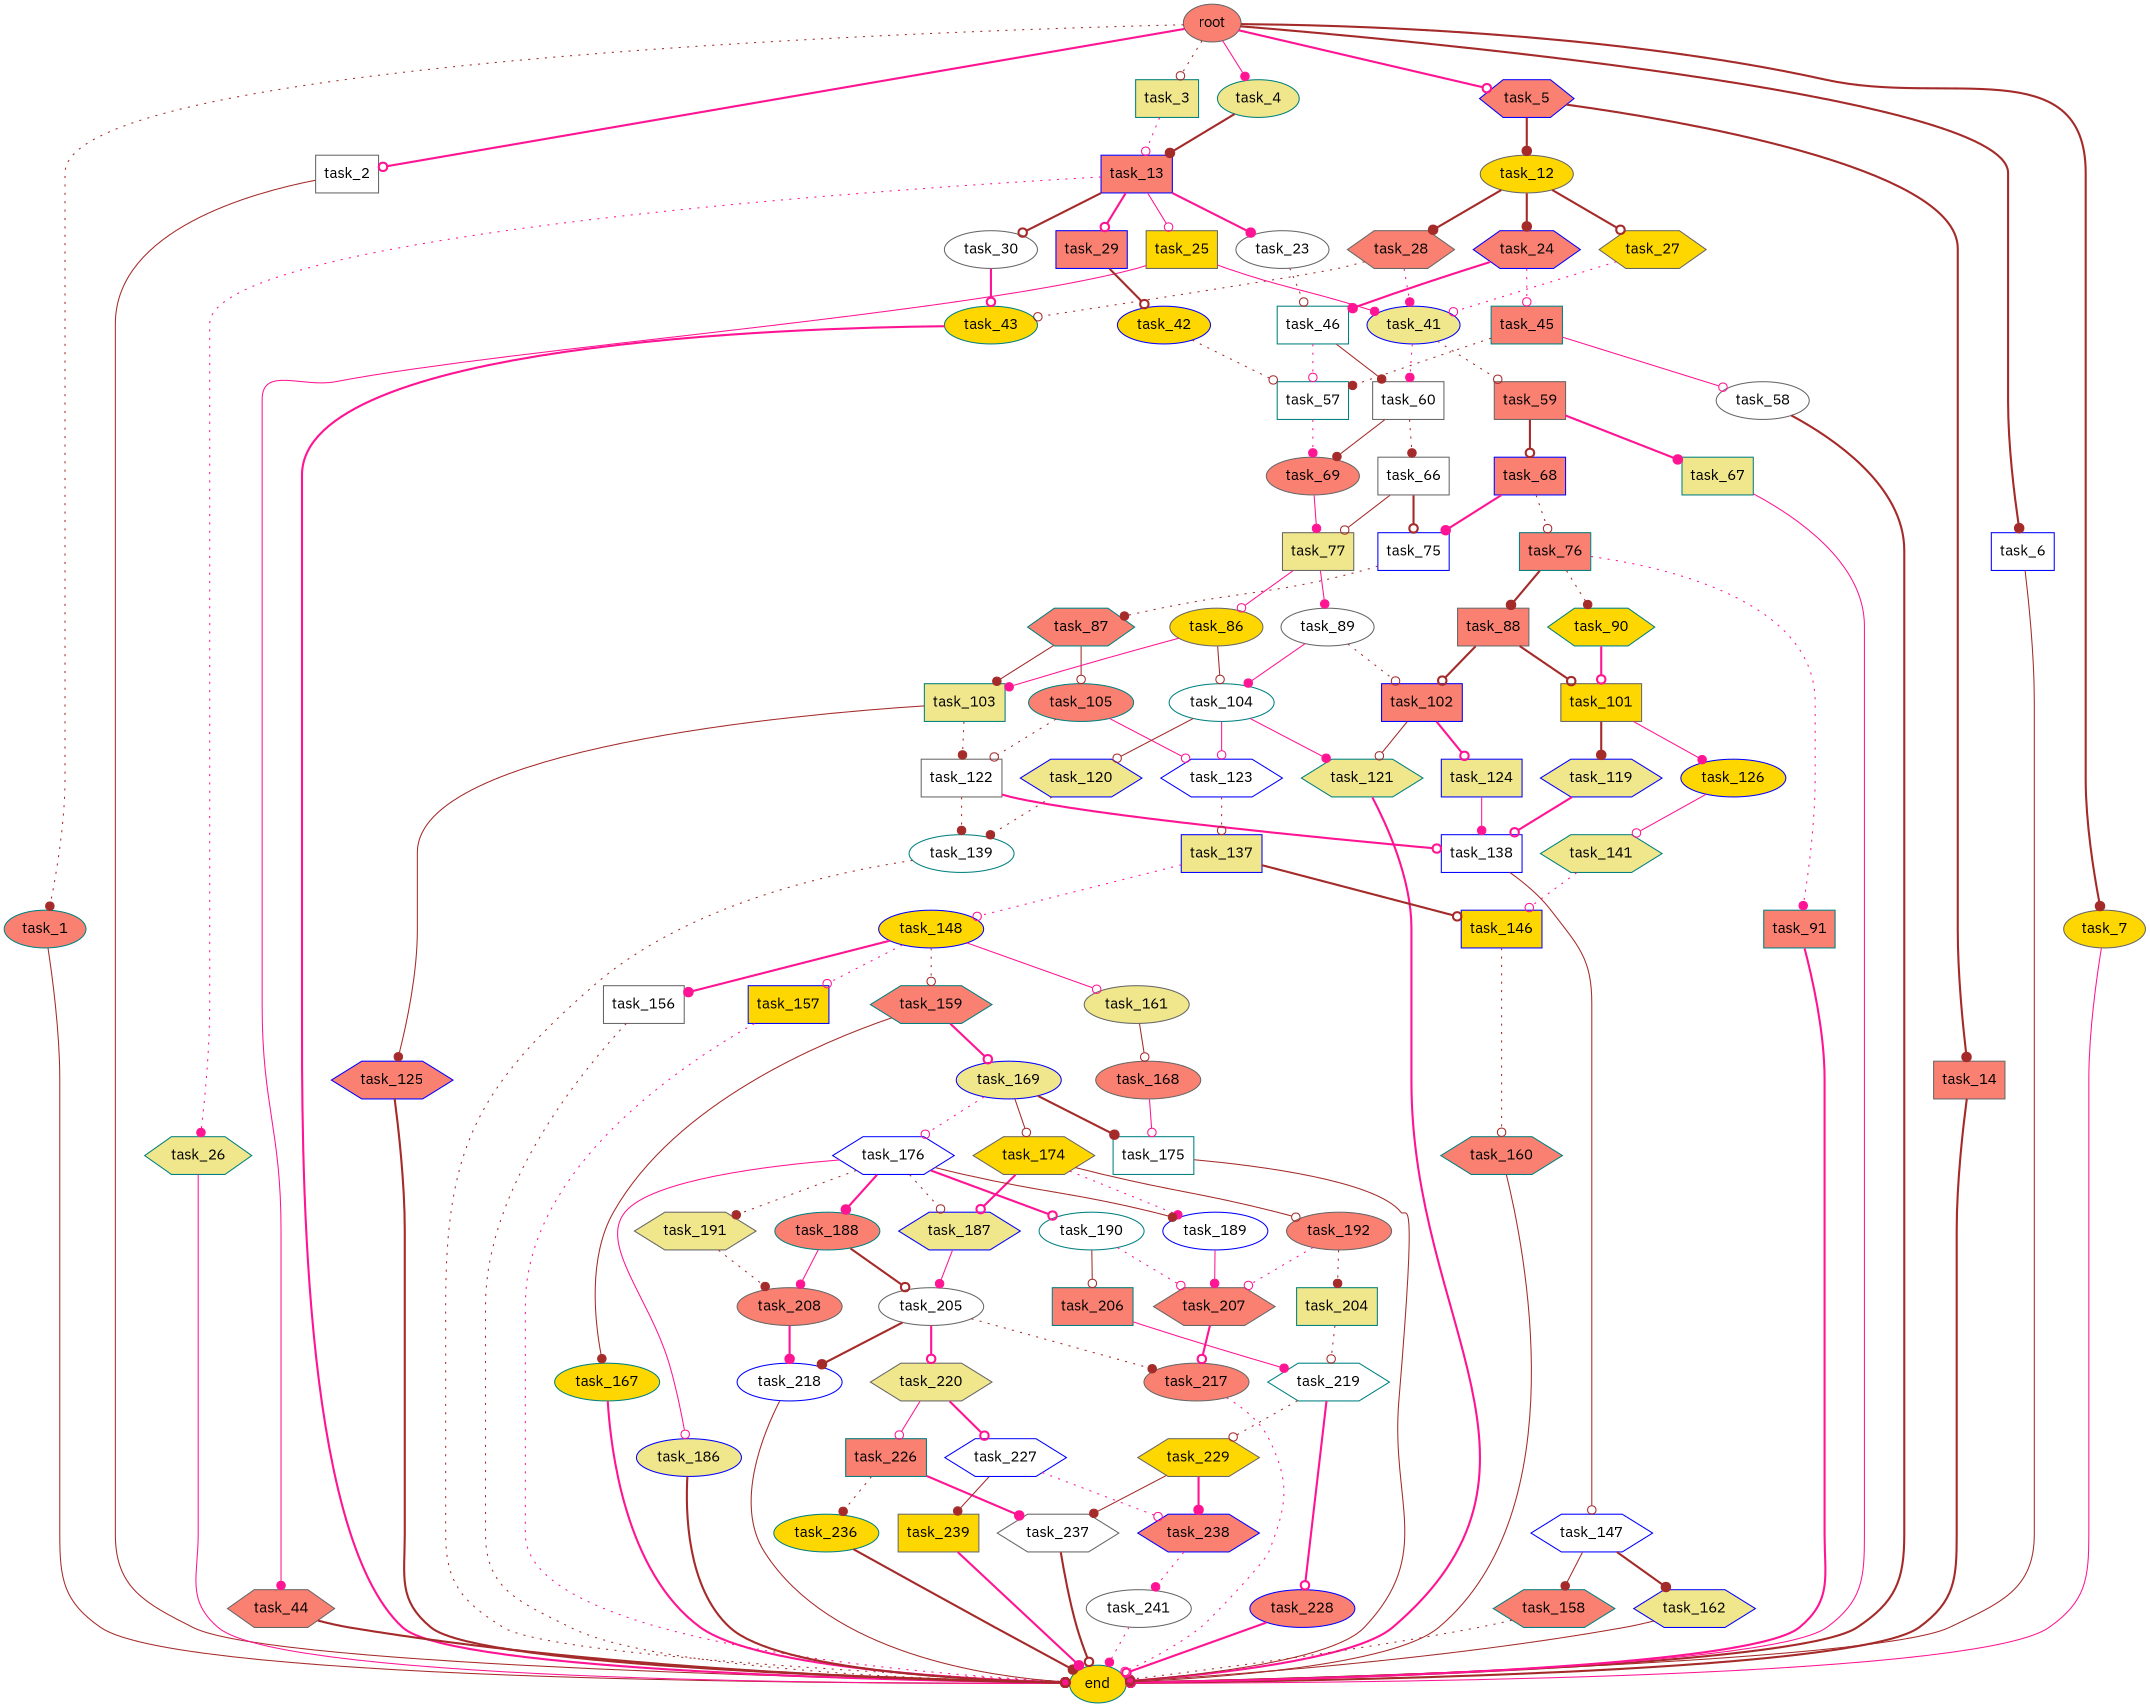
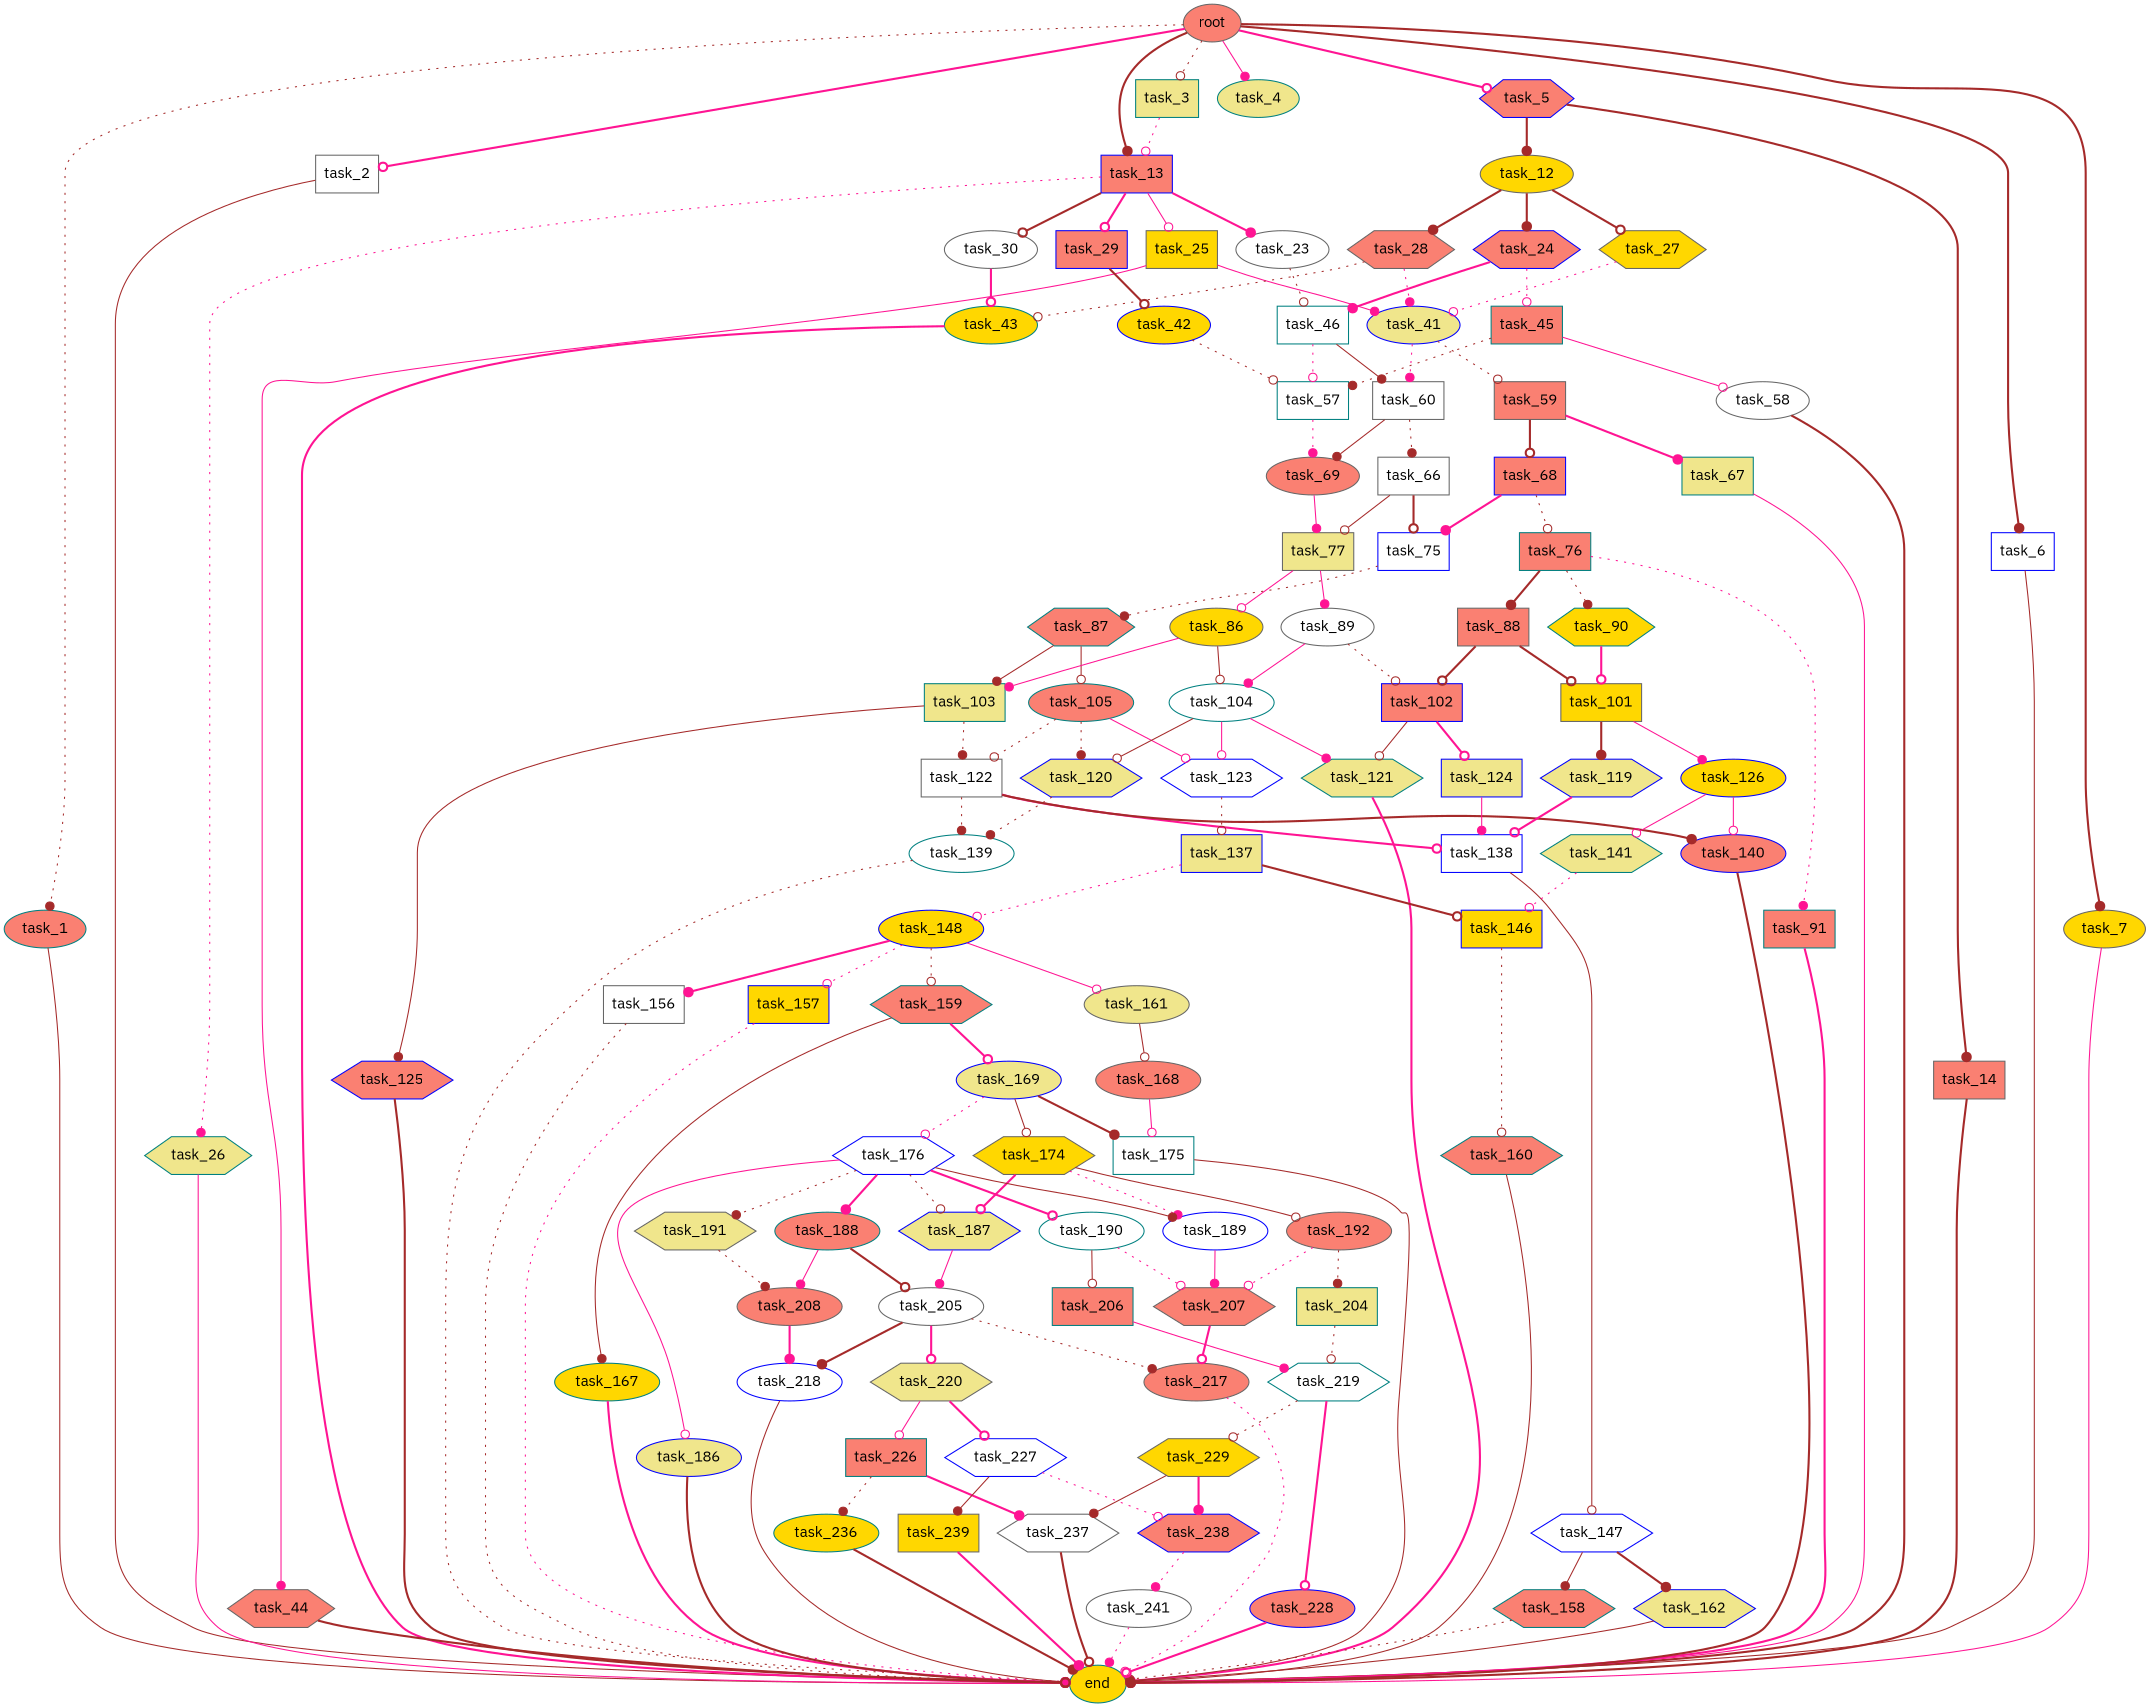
edge "task_4" -> "task_13": now "root" -> "task_13"
edge "task_105" -> "task_120": added
node "task_140": added
